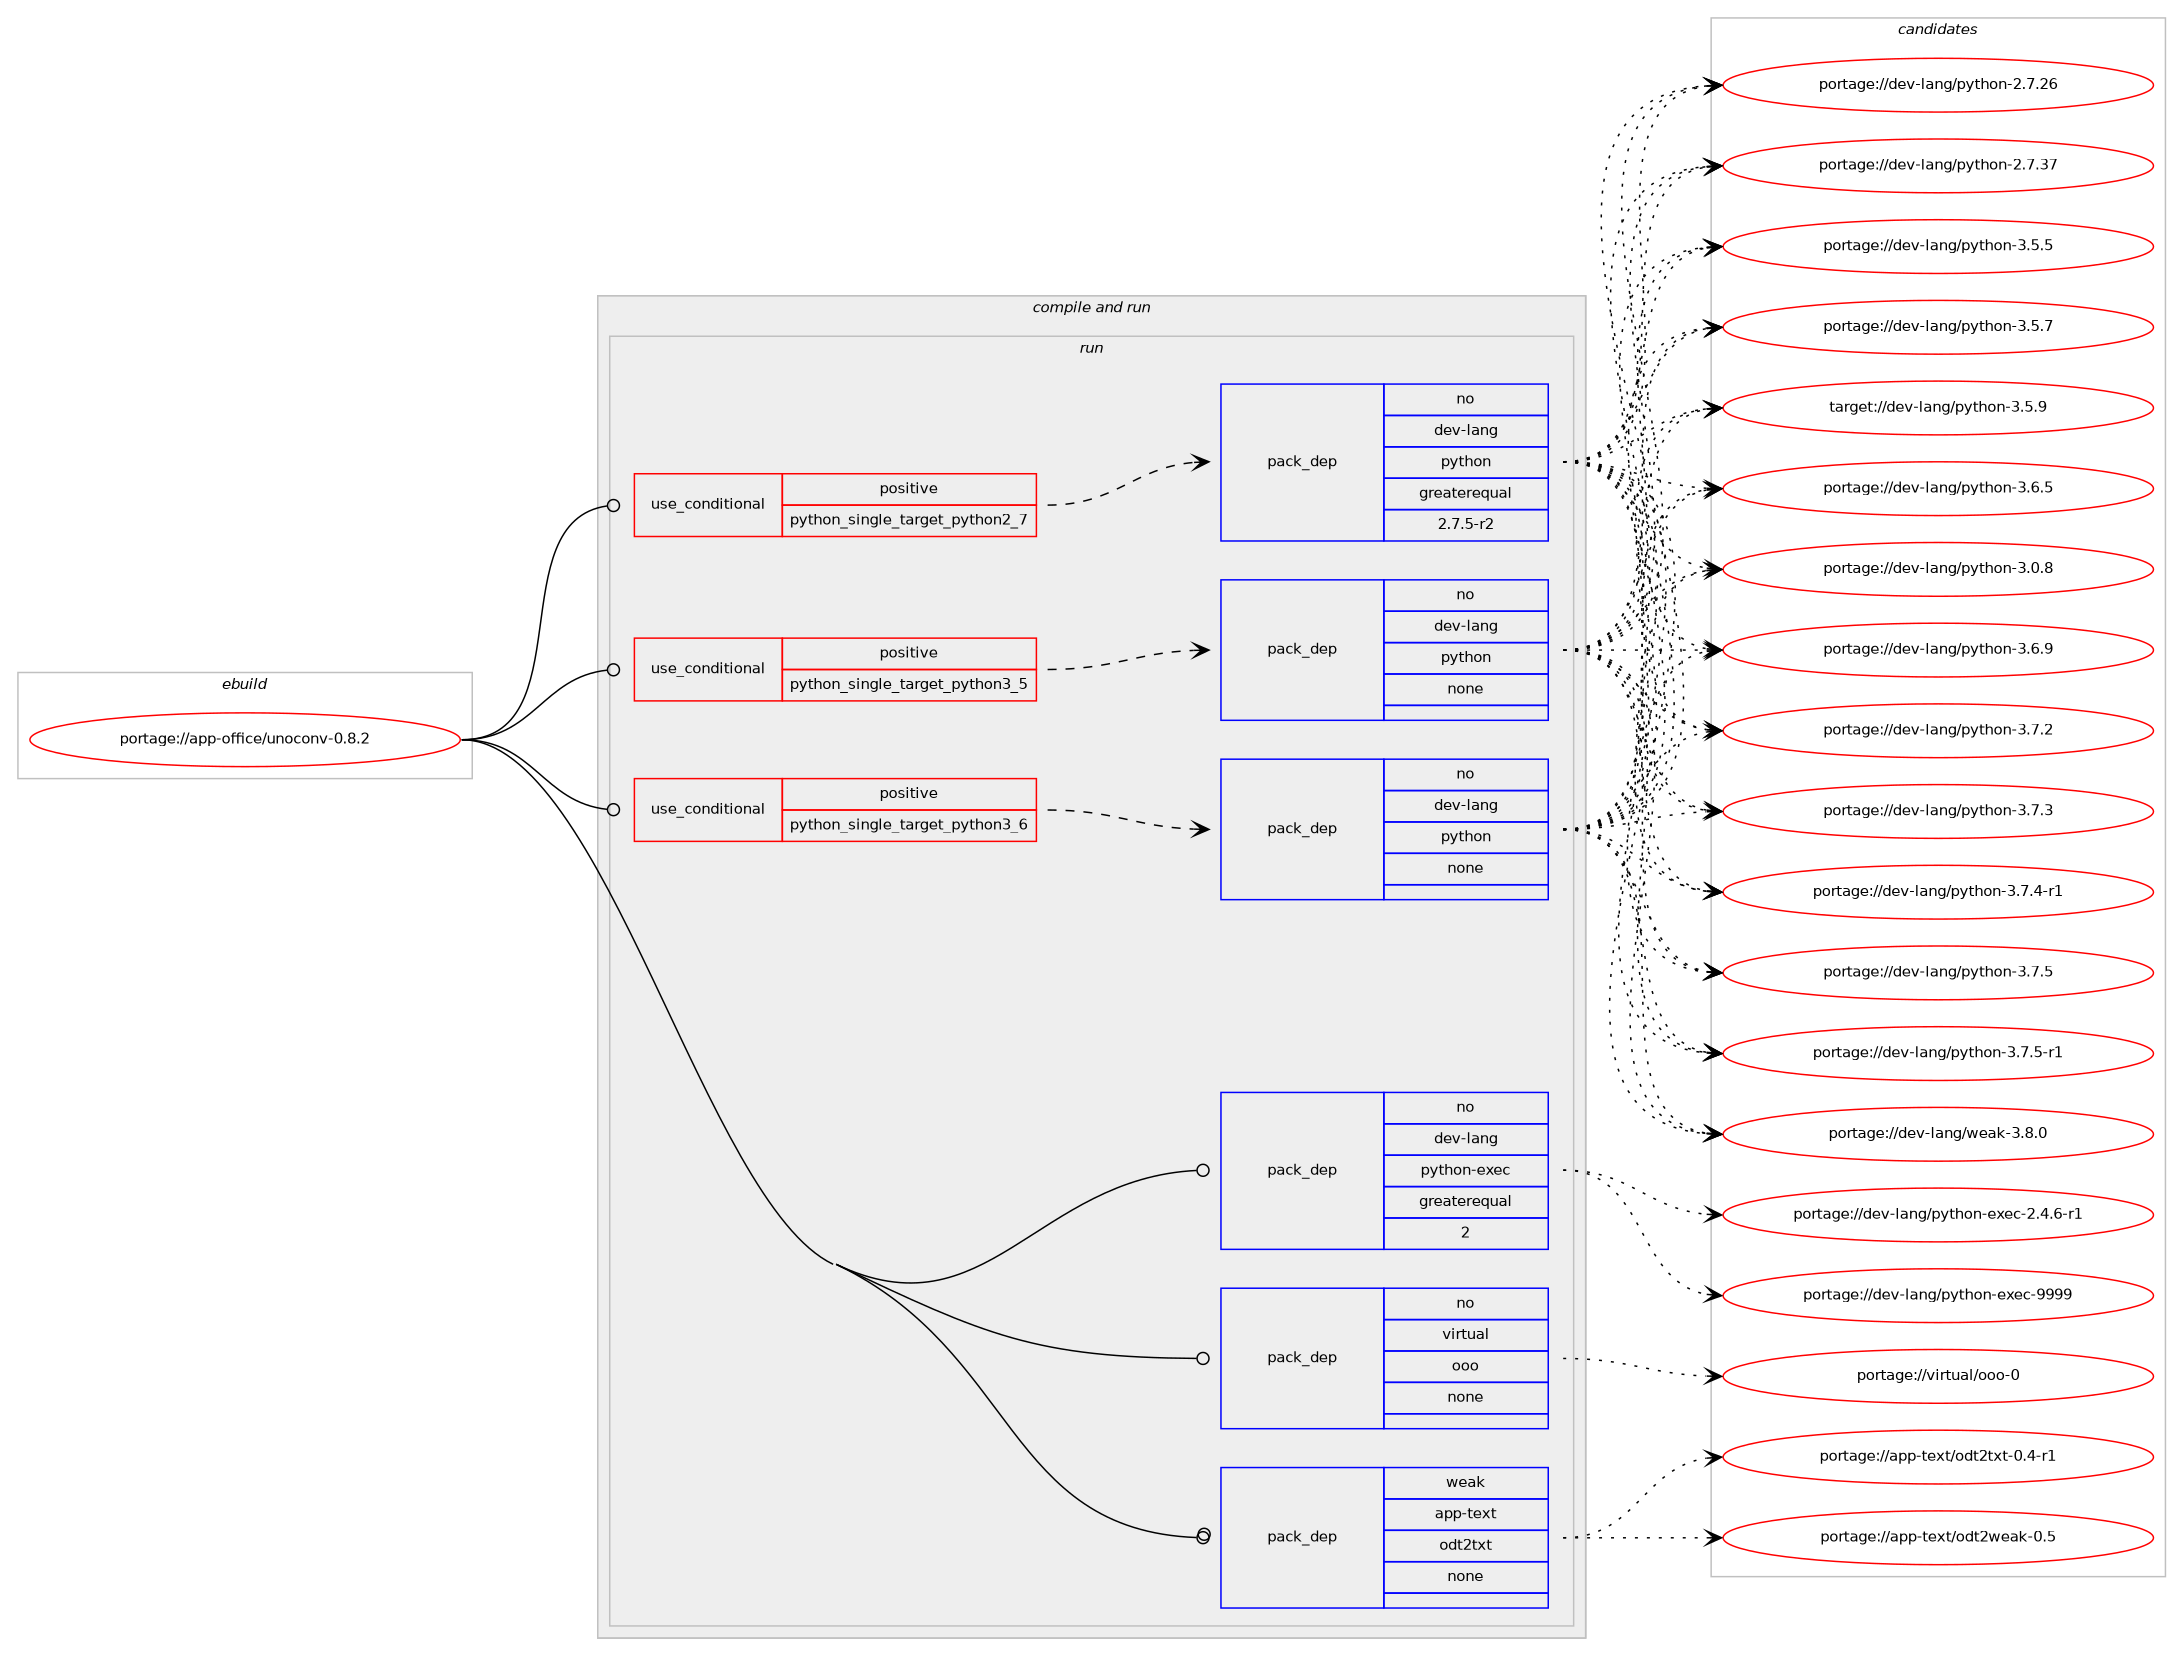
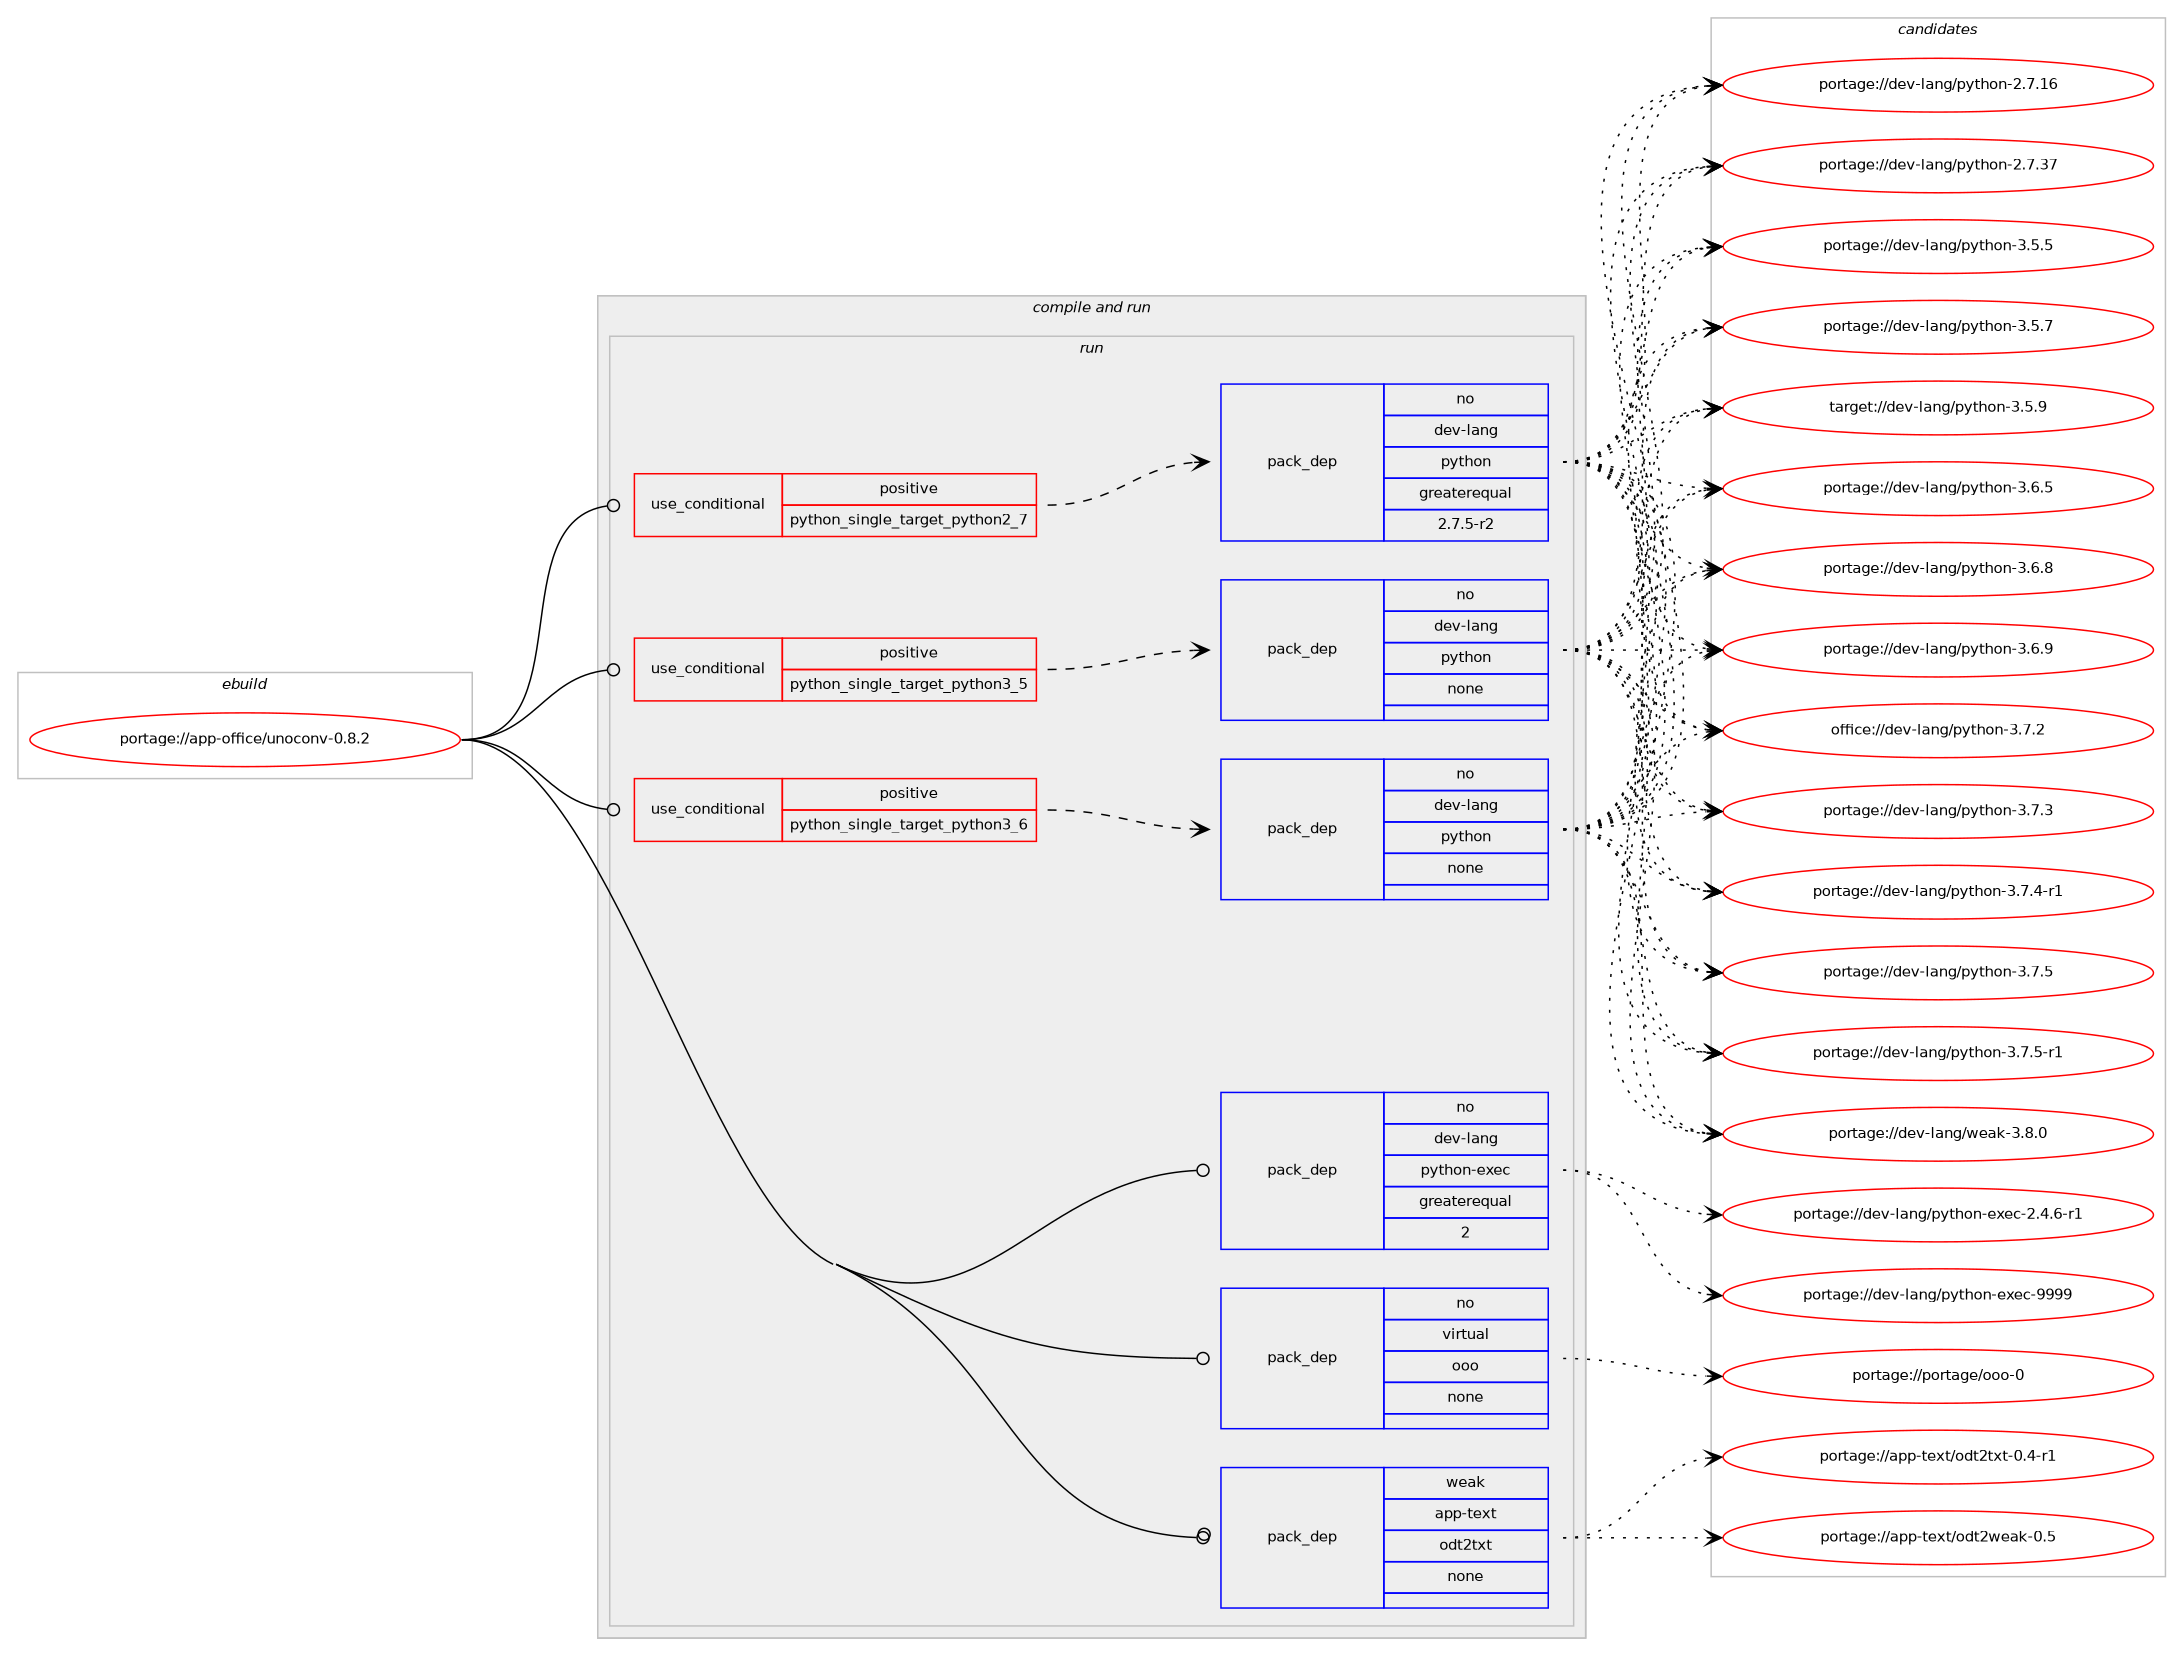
node "portage://dev-lang/python-2.7.26": label "portage://dev-lang/python-2.7.26" -> "portage://dev-lang/python-2.7.16"
node "portage://dev-lang/python-3.0.8": label "portage://dev-lang/python-3.0.8" -> "portage://dev-lang/python-3.6.8"
node "portage://dev-lang/python-3.7.2": label "portage://dev-lang/python-3.7.2" -> "office://dev-lang/python-3.7.2"
node "portage://virtual/ooo-0": label "portage://virtual/ooo-0" -> "portage://portage/ooo-0"
